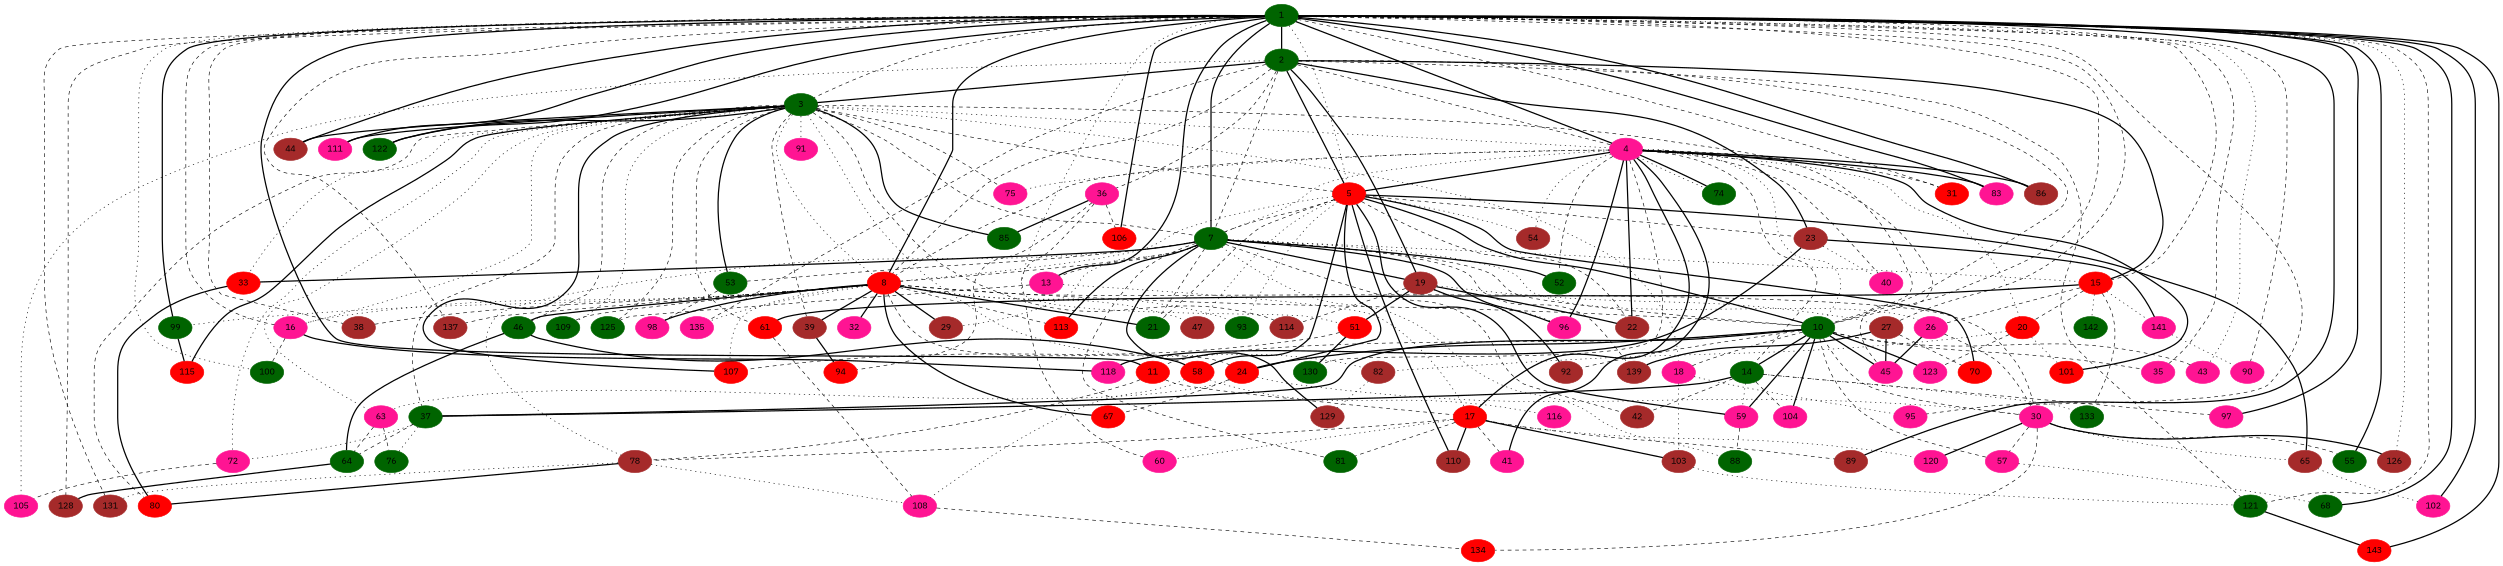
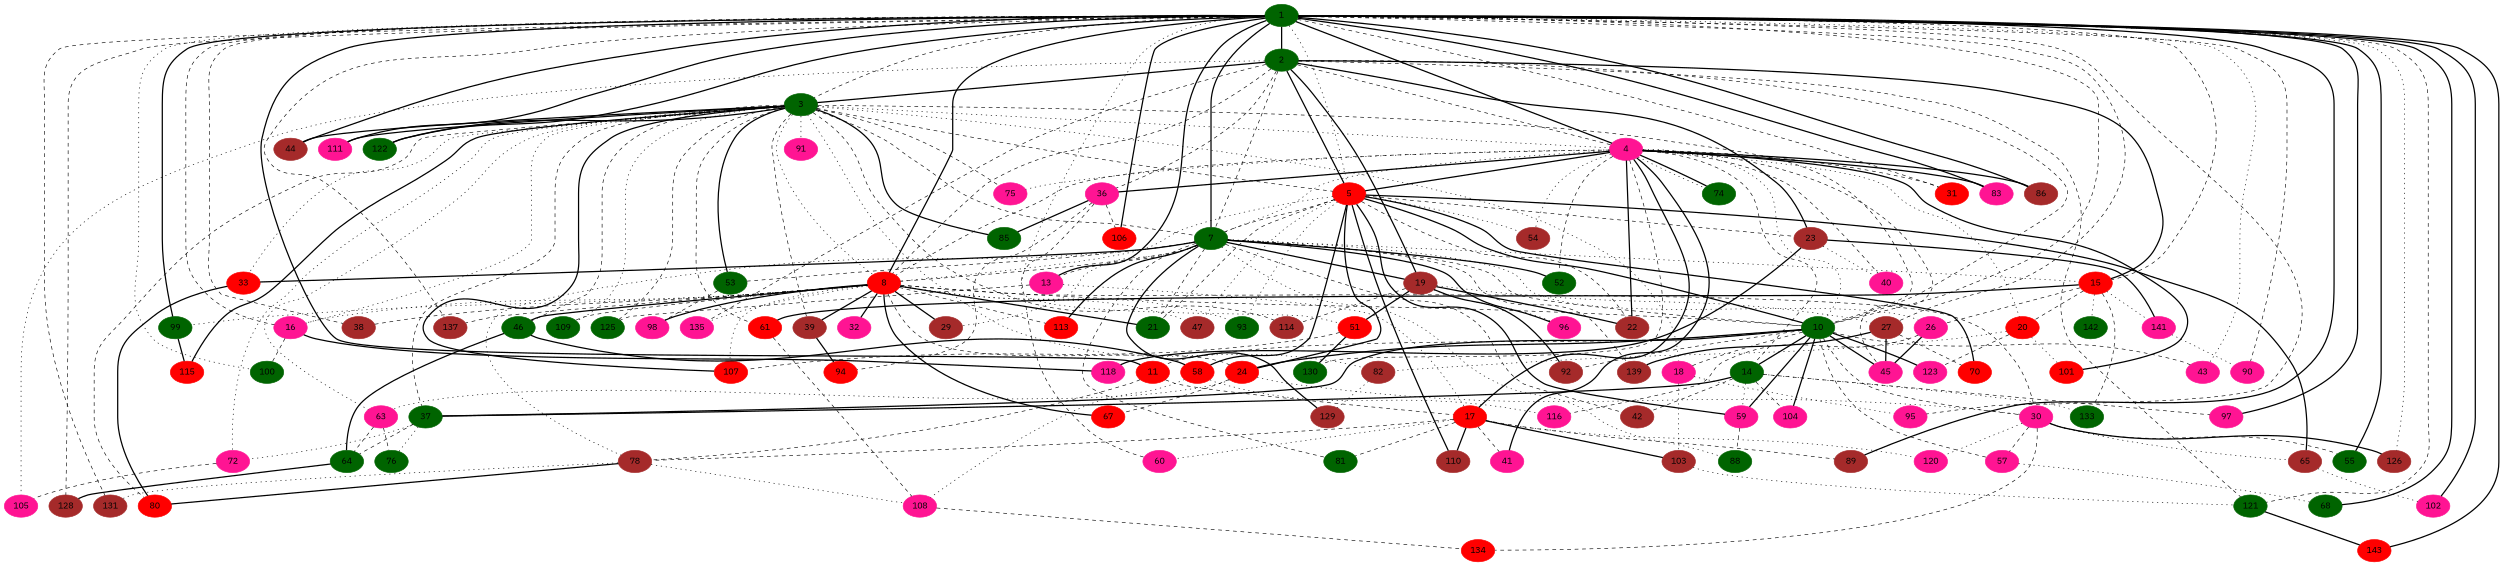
edge "4" -- "96": now "4" -- "36"
edge "26" -- "30": now "26" -- "116"
node "35": removed
edge "30" -- "120": style bold -> dotted
